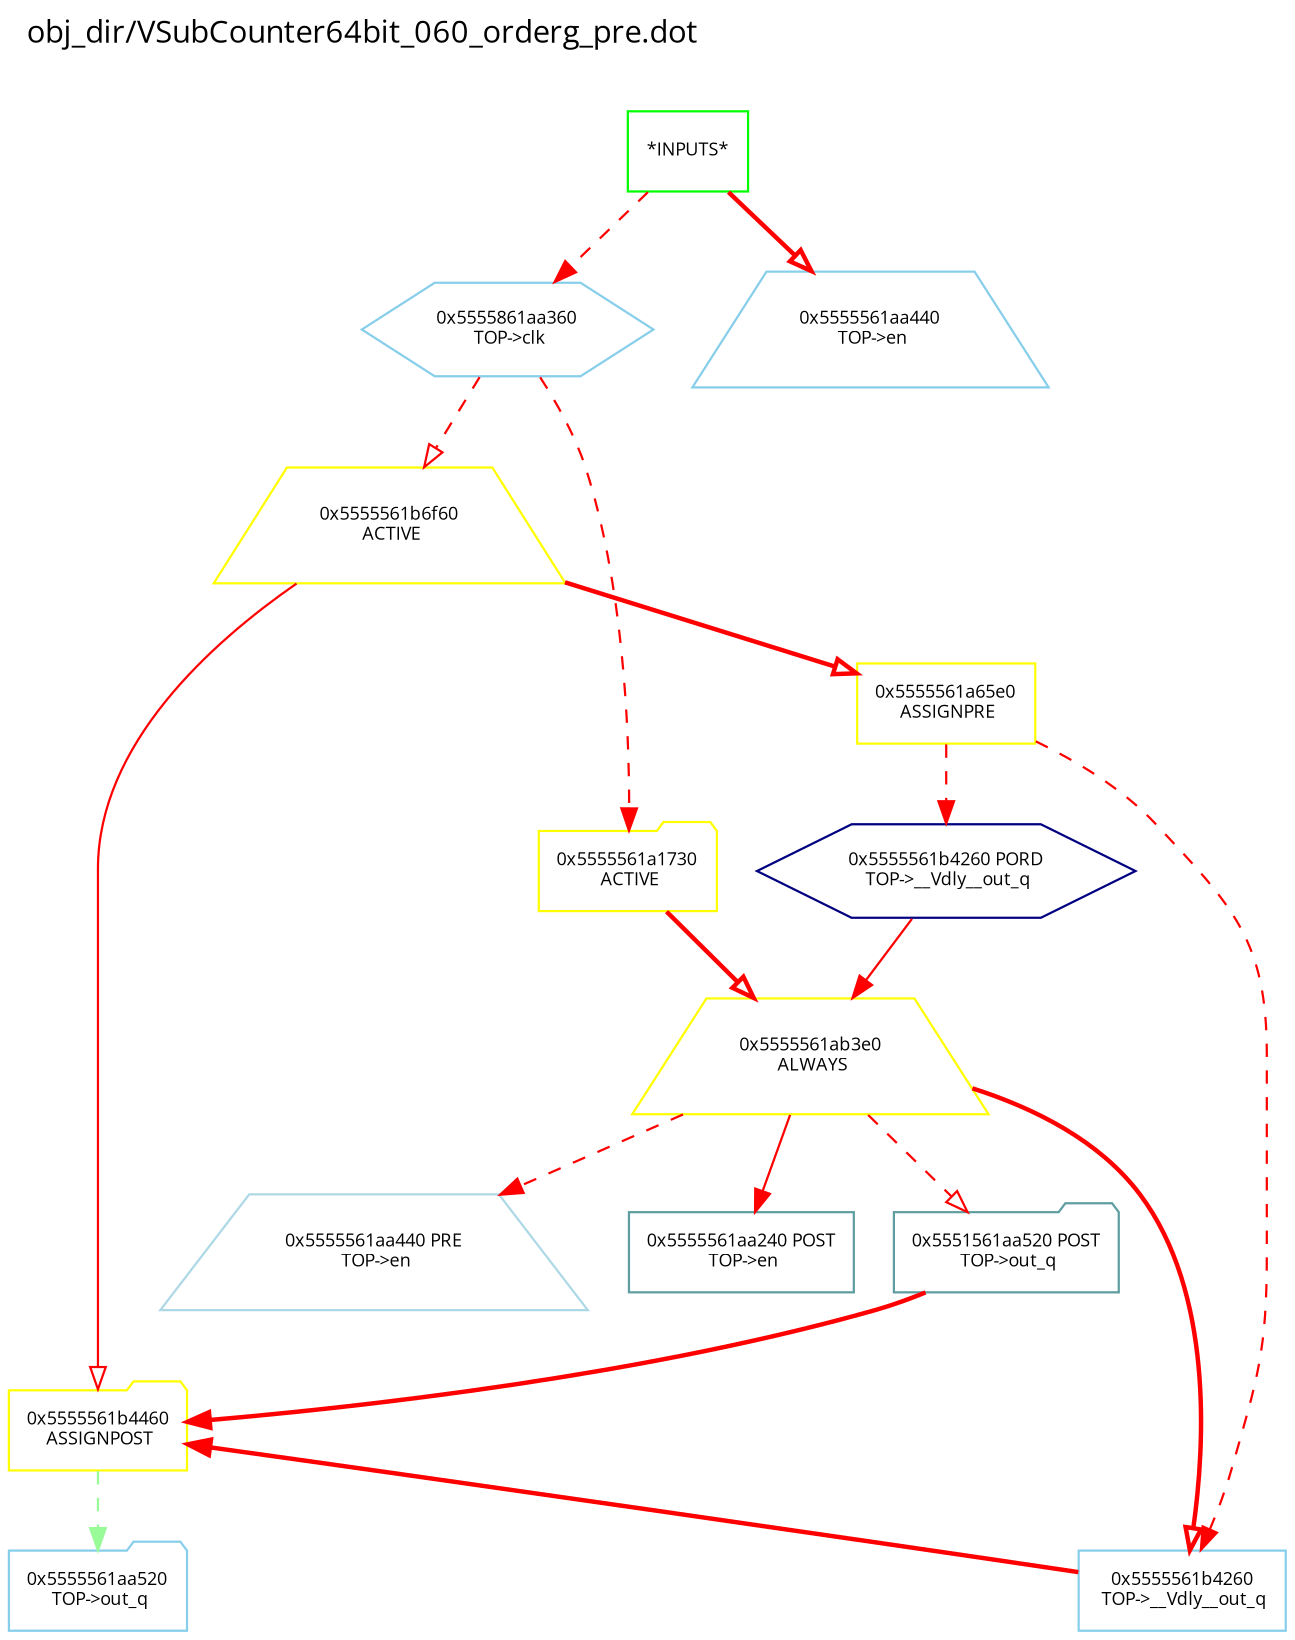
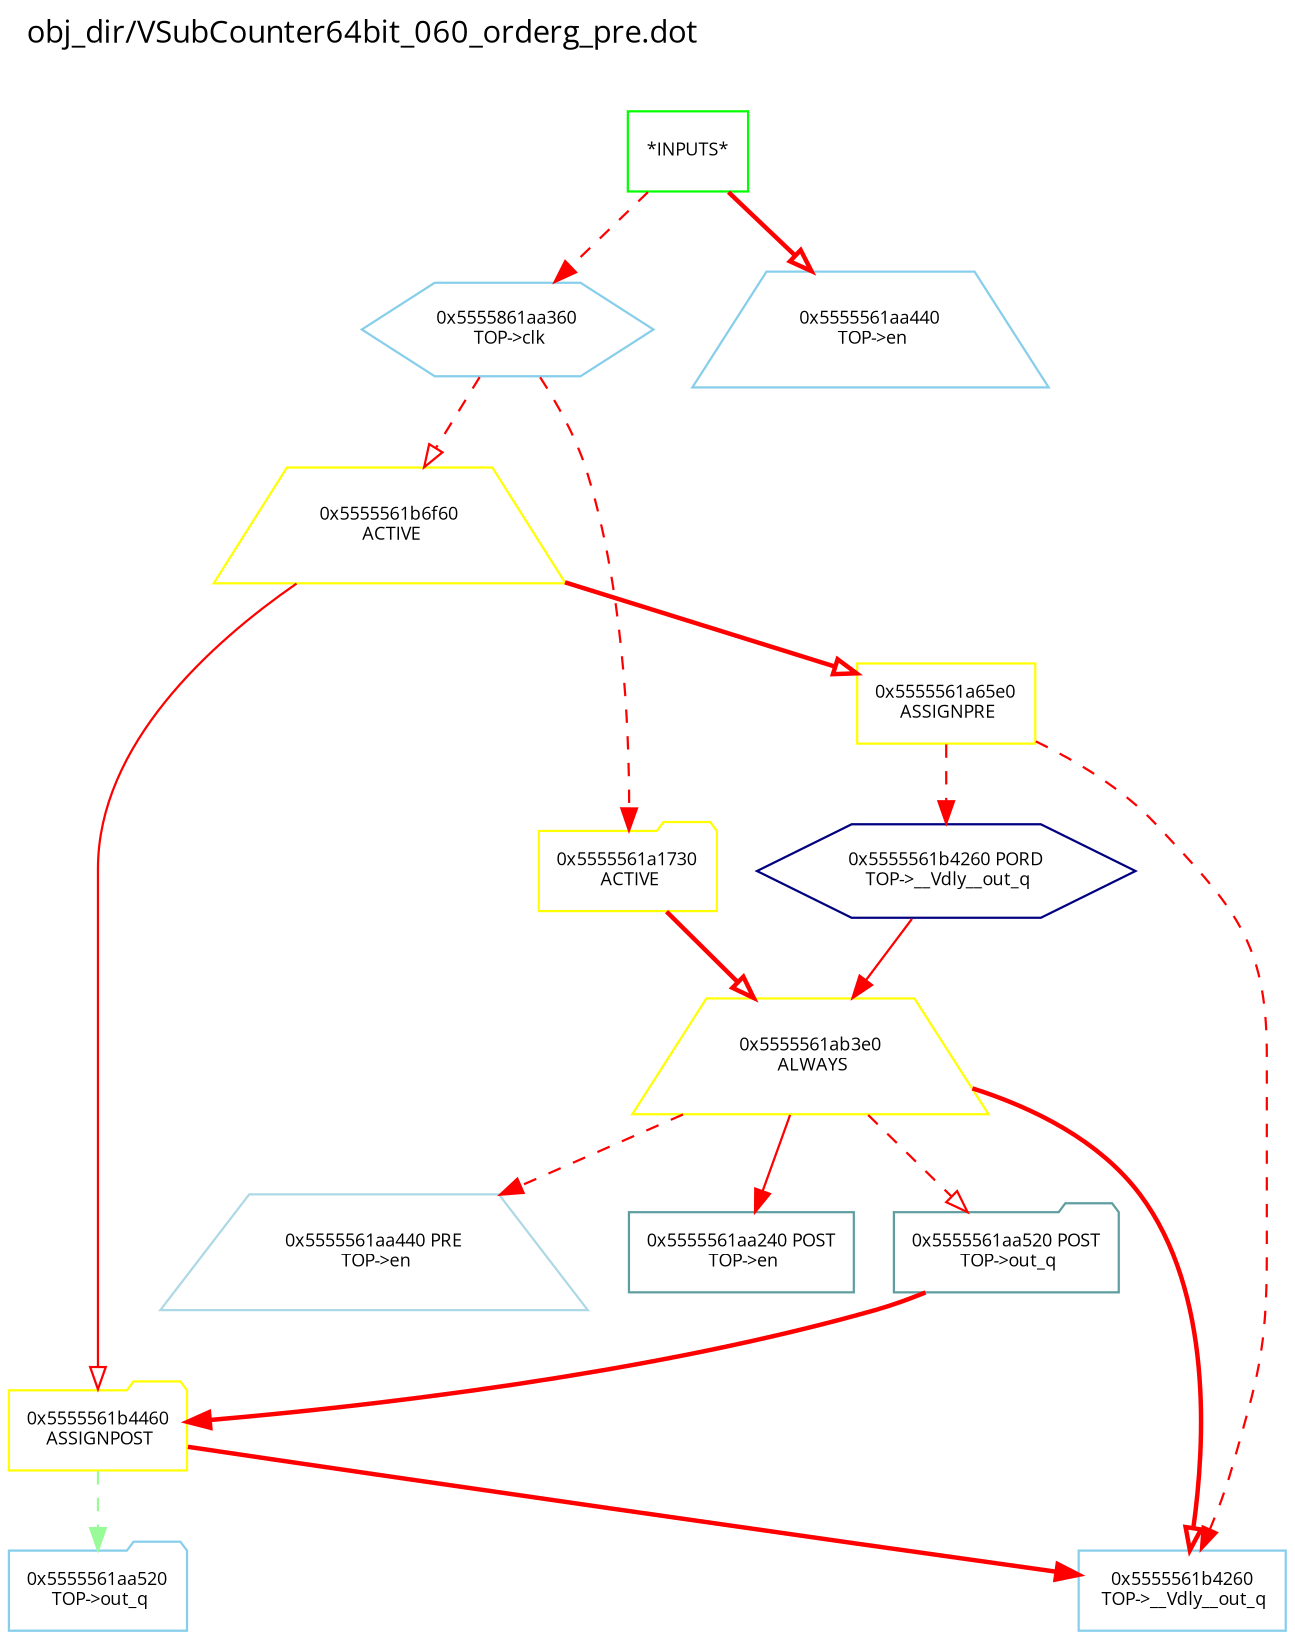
node "0x5551561aa520 POST TOP->out_q": label "0x5551561aa520 POST TOP->out_q" -> "0x5555561aa520 POST TOP->out_q"
edge "0x5555561b4260 TOP->__Vdly__out_q" -> "0x5555561b4460 ASSIGNPOST": reversed
